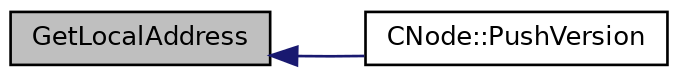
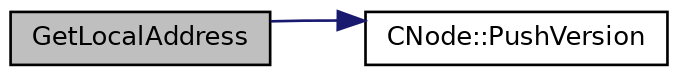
edge "CNode::PushVersion" -> "GetLocalAddress": reversed
